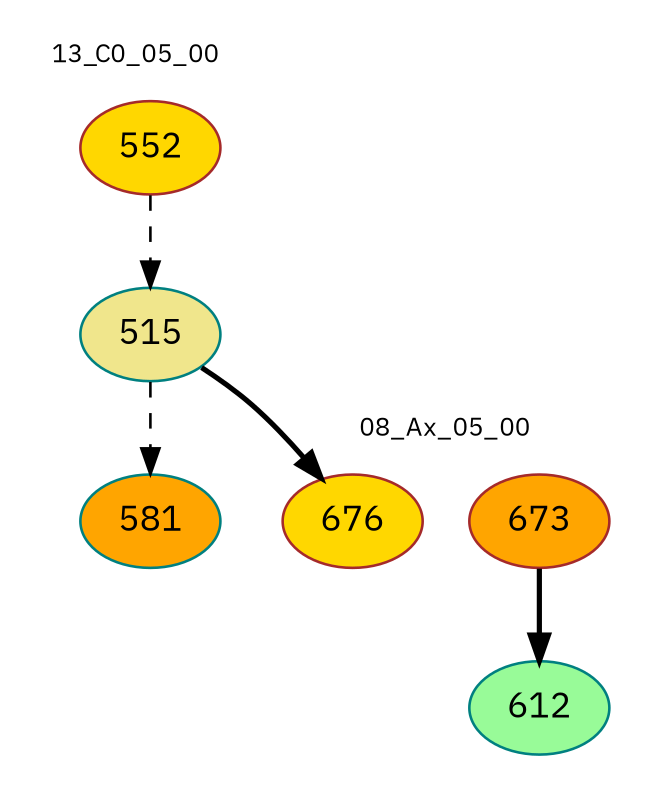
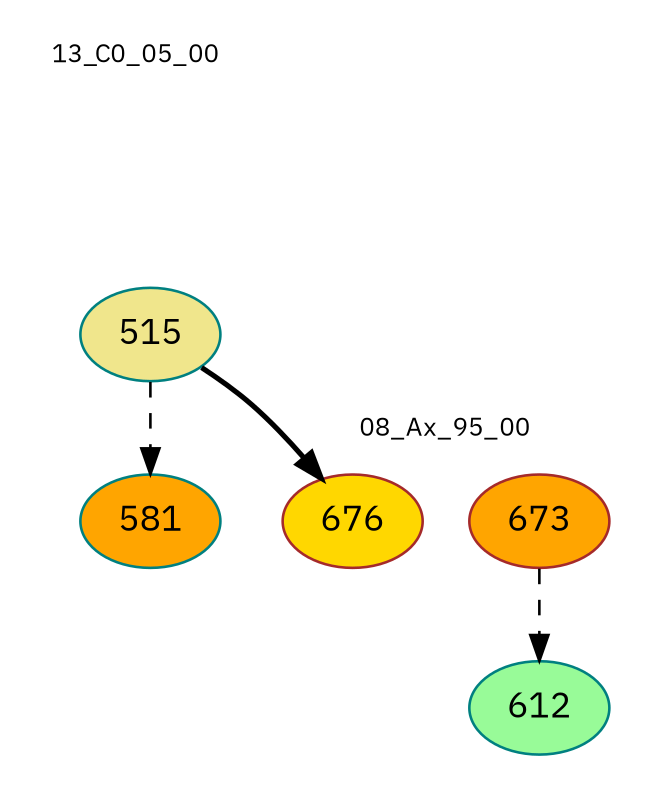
node "552": removed
cluster "08_Ax_05_00": label "08_Ax_05_00" -> "08_Ax_95_00"
edge "673" -> "612": style bold -> dashed
